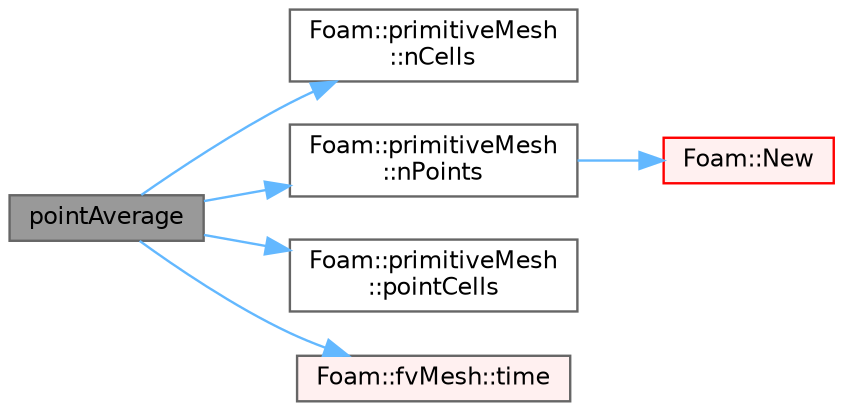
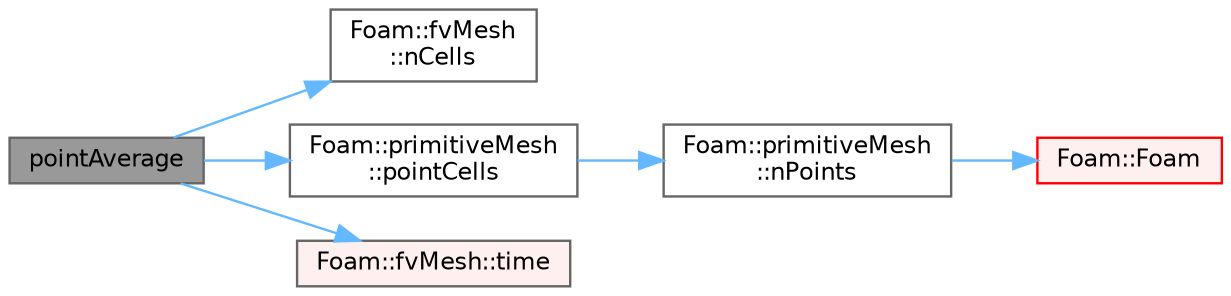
node "Foam::primitiveMesh ::nCells": label "Foam::primitiveMesh ::nCells" -> "Foam::fvMesh ::nCells"
node "Foam::New": label "Foam::New" -> "Foam::Foam"
edge "pointAverage" -> "Foam::primitiveMesh ::nPoints": now "Foam::primitiveMesh ::pointCells" -> "Foam::primitiveMesh ::nPoints"
